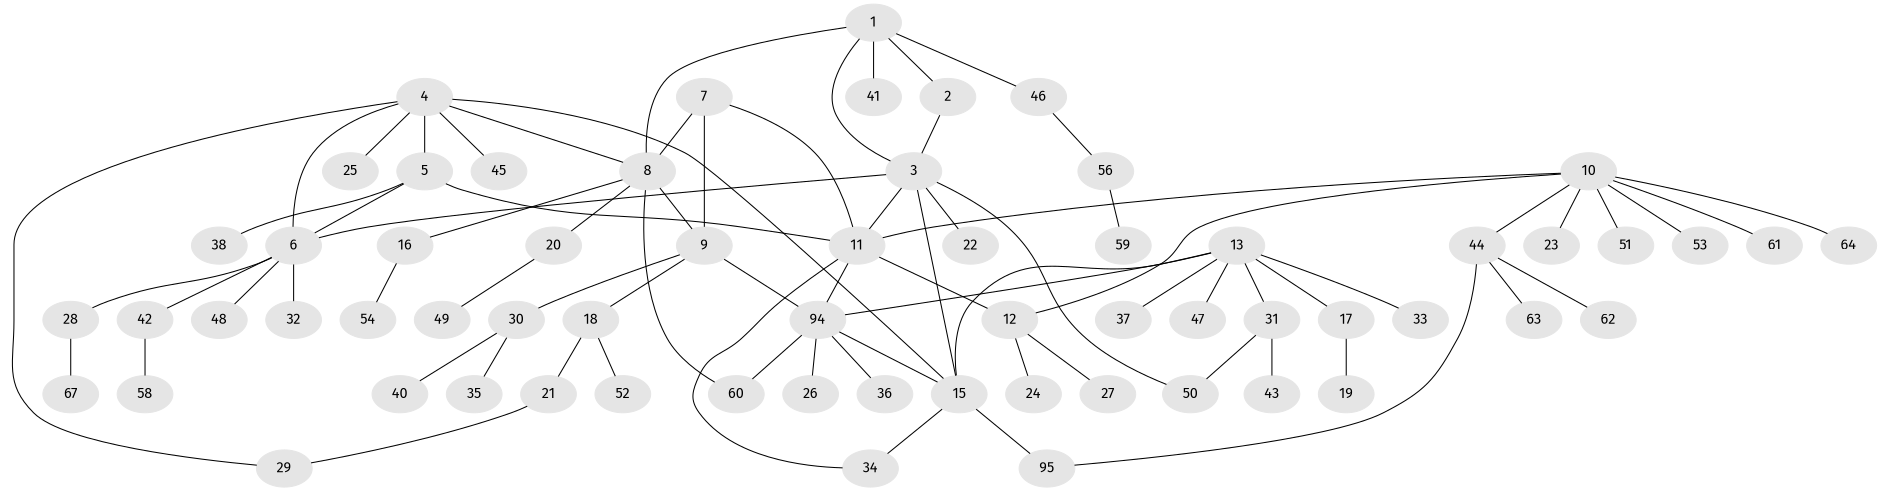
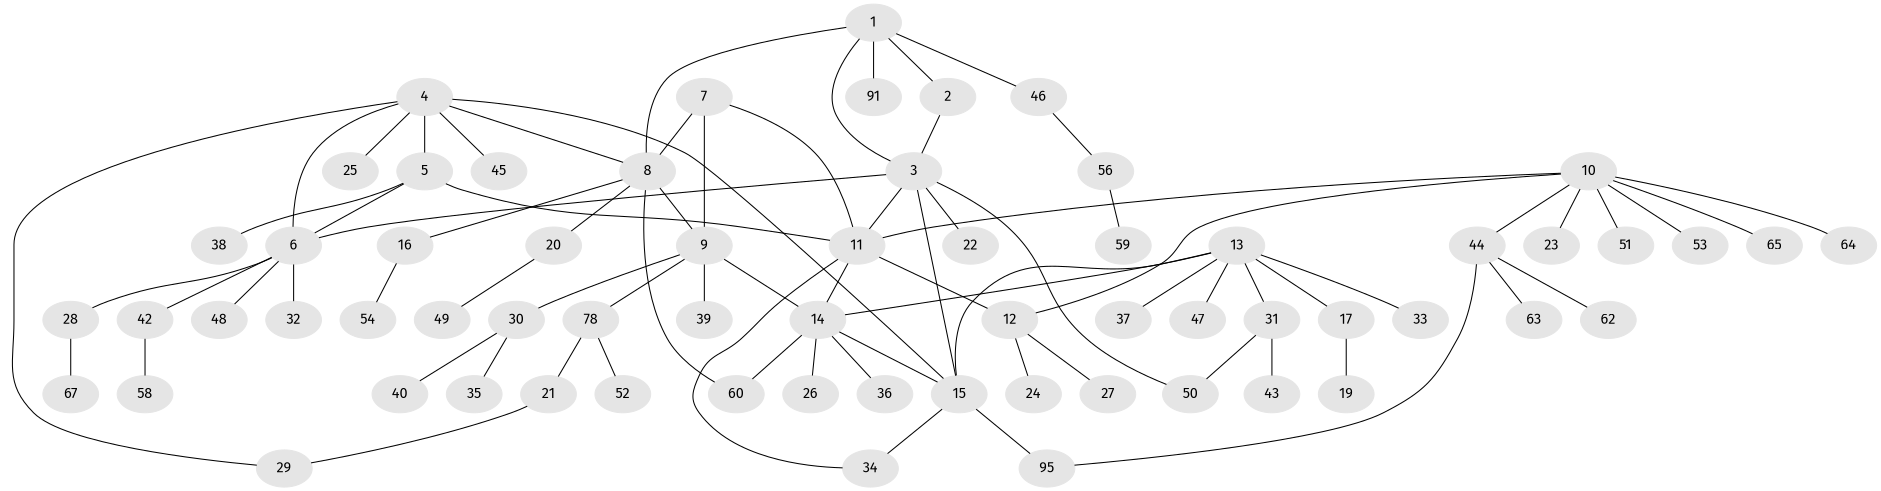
node "41": label "41" -> "91"
node "61": label "61" -> "65"
node "18": label "18" -> "78"
node "39": added
node "94": label "94" -> "14"
